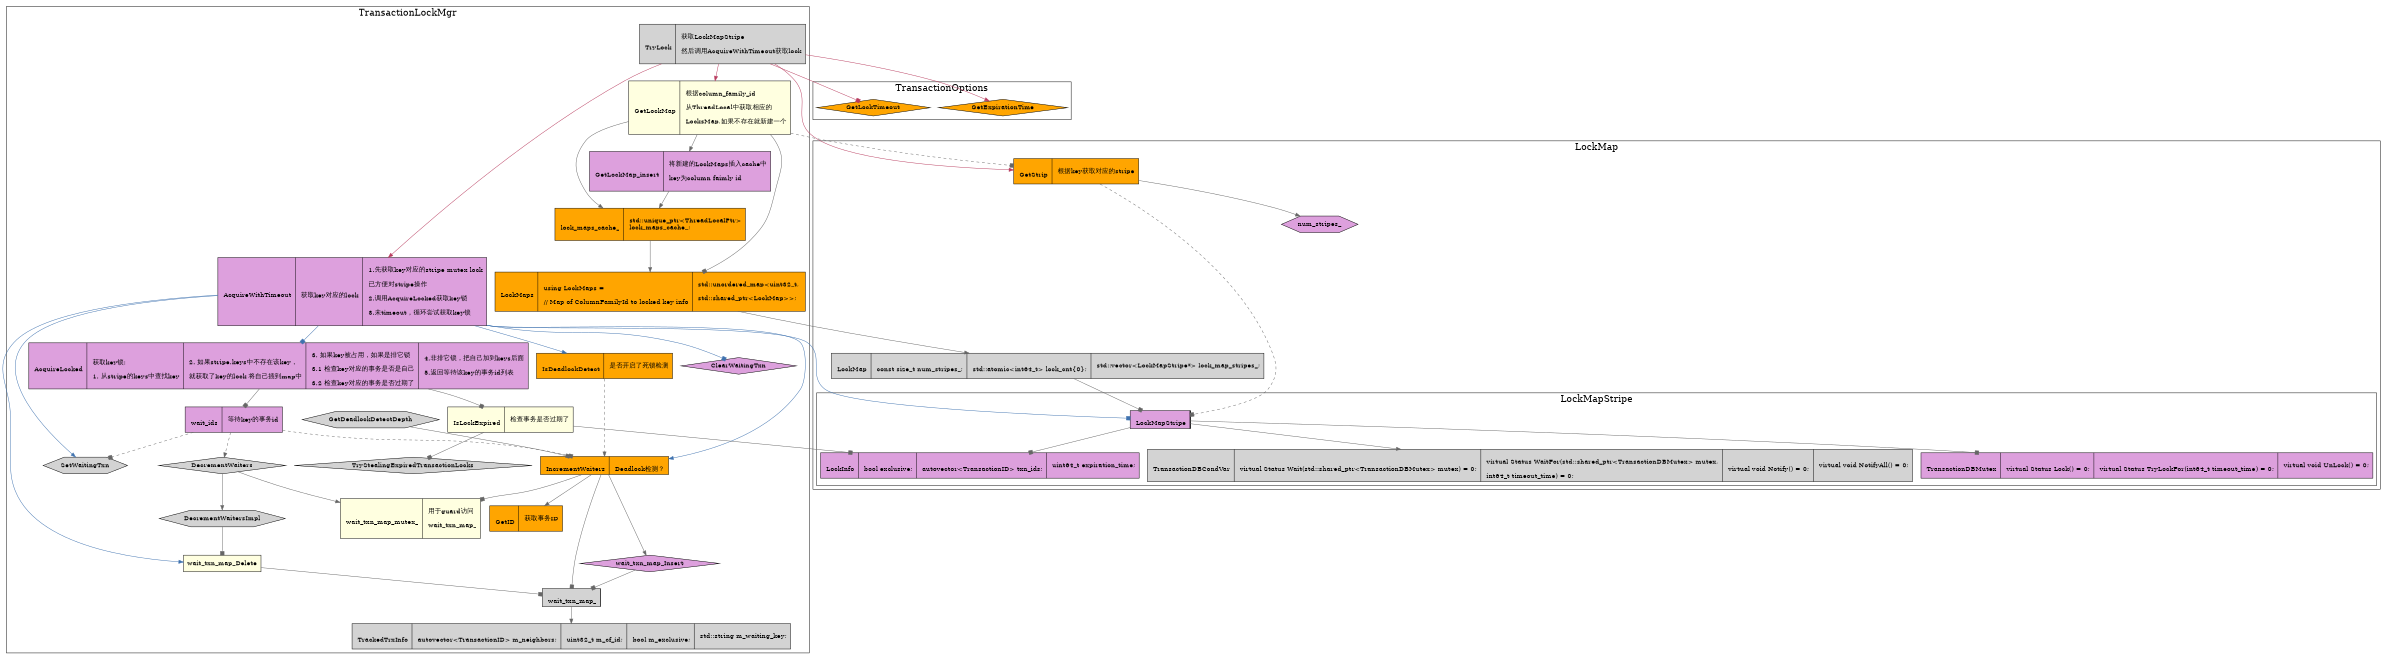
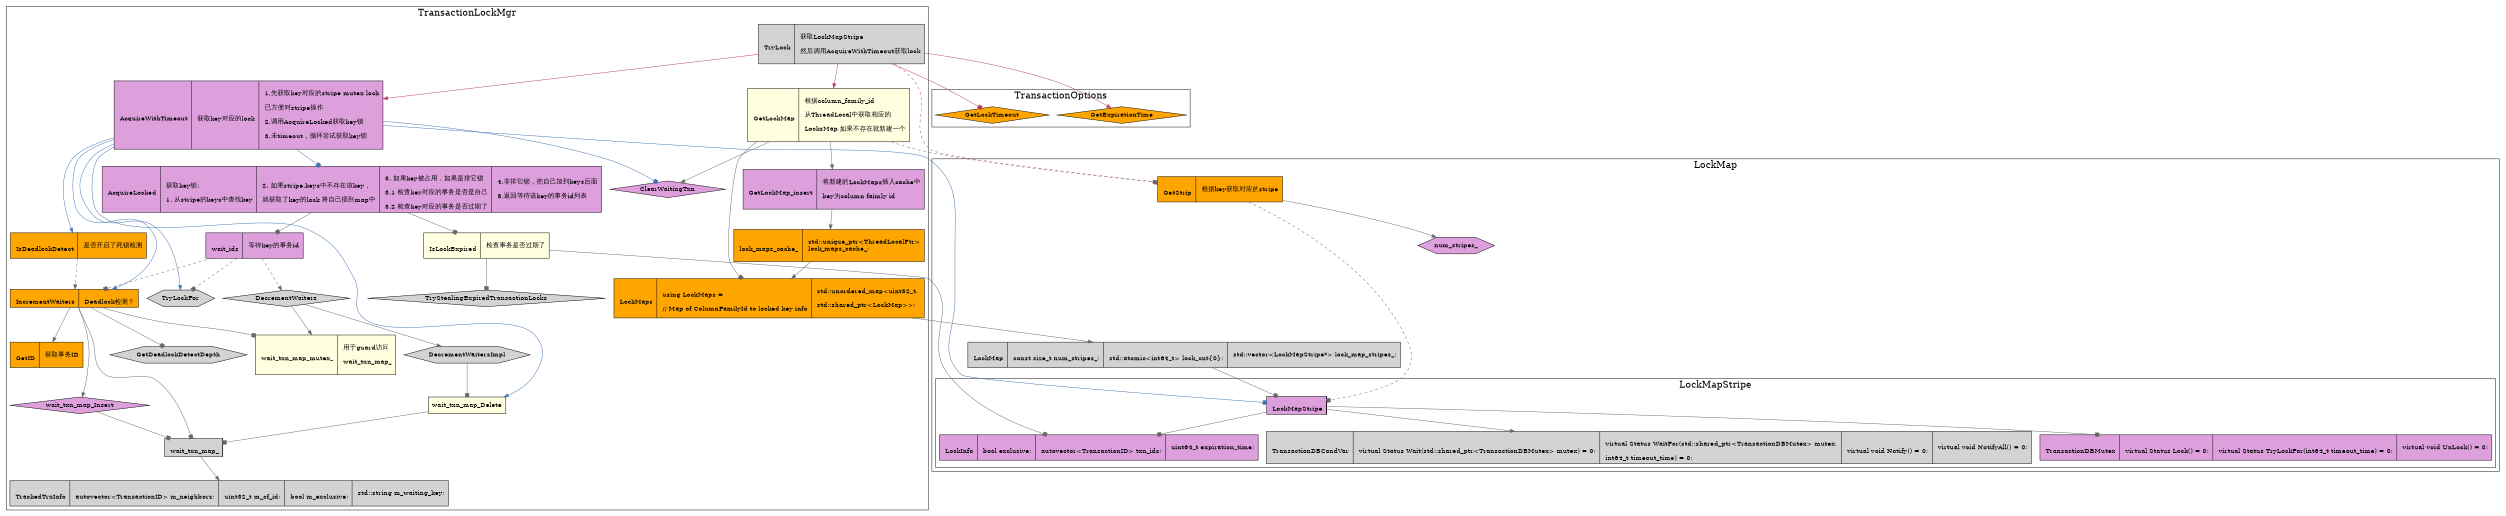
edge "GetLockMap" -> "lock_maps_cache_": now "GetLockMap" -> "ClearWaitingTxn"
edge "TryLock" -> "GetStrip": style solid -> dashed
edge "GetDeadlockDetectDepth" -> "IncrementWaiters": reversed
node "SetWaitingTxn": label "SetWaitingTxn" -> "TryLockFor"
